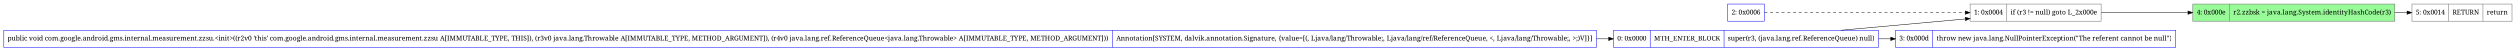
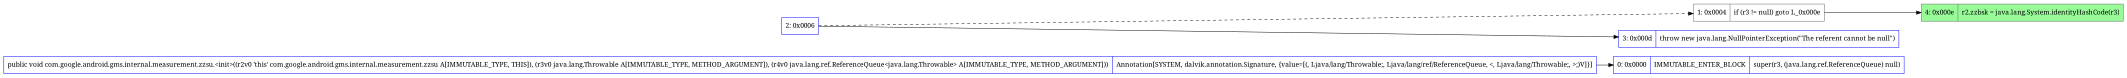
node "1: 0x0004": text "if (r3 != null) goto L_2x000e" -> "if (r3 != null) goto L_0x000e"
node "5: 0x0014": removed
edge "0: 0x0000" -> "1: 0x0004": removed
node "0: 0x0000": text "MTH_ENTER_BLOCK" -> "IMMUTABLE_ENTER_BLOCK"
edge "0: 0x0000" -> "3: 0x000d": now "2: 0x0006" -> "3: 0x000d"
